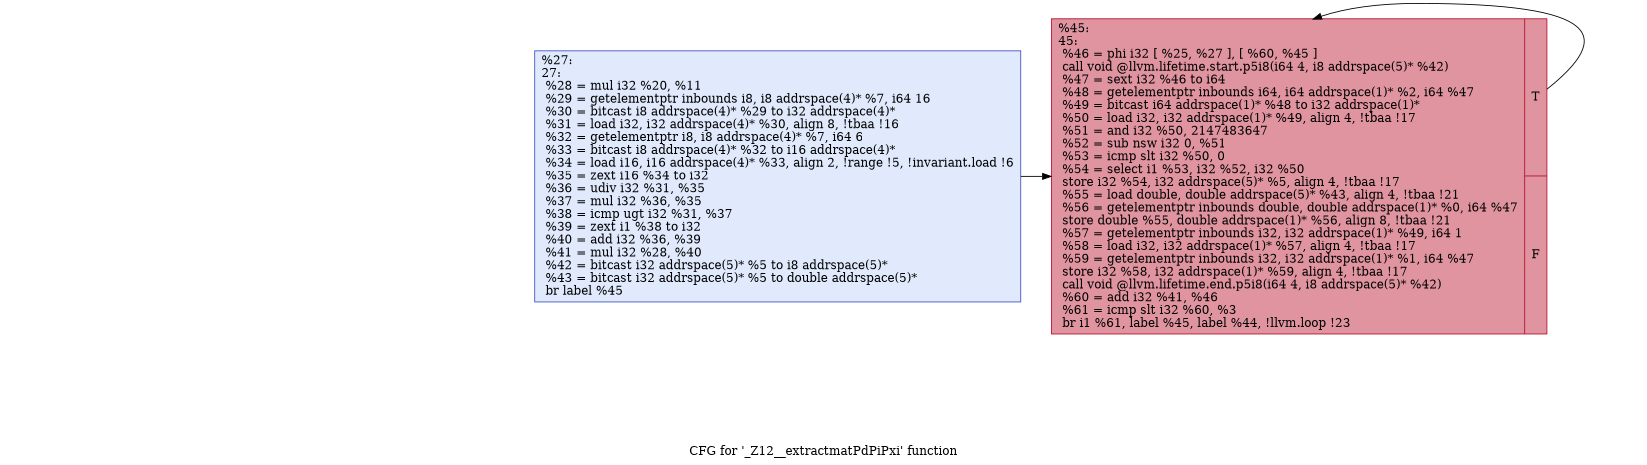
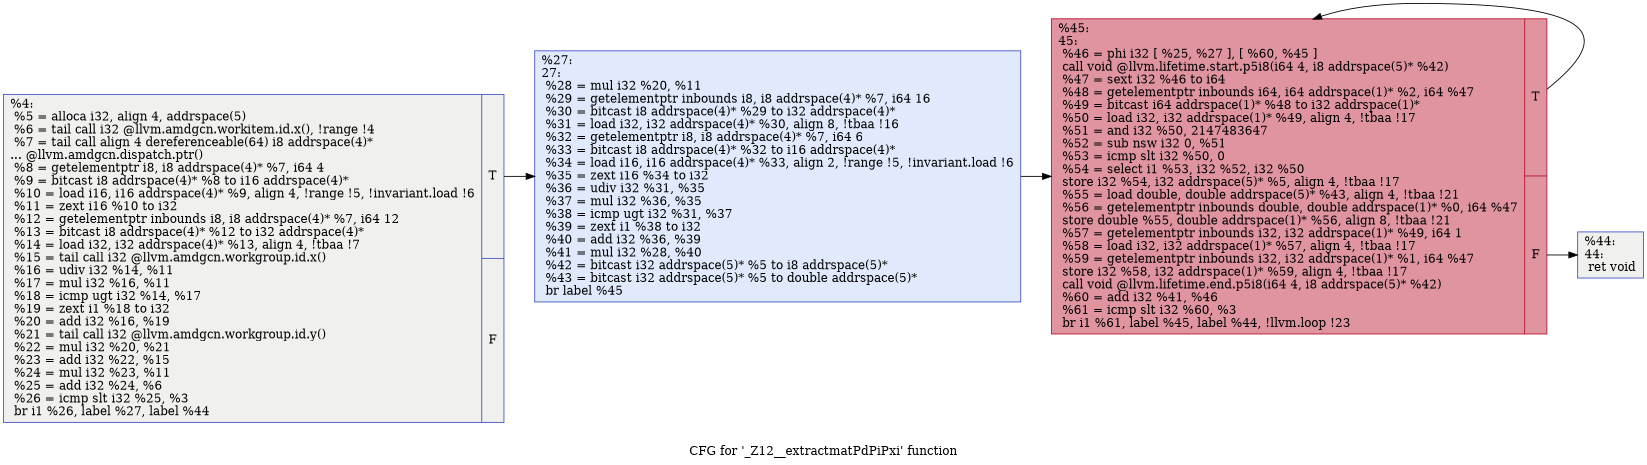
node "%44:": added
node "%4:": added
